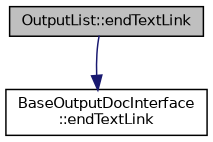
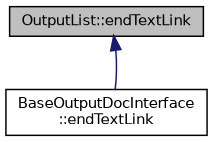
edge "OutputList::endTextLink" -> "BaseOutputDocInterface ::endTextLink": reversed
